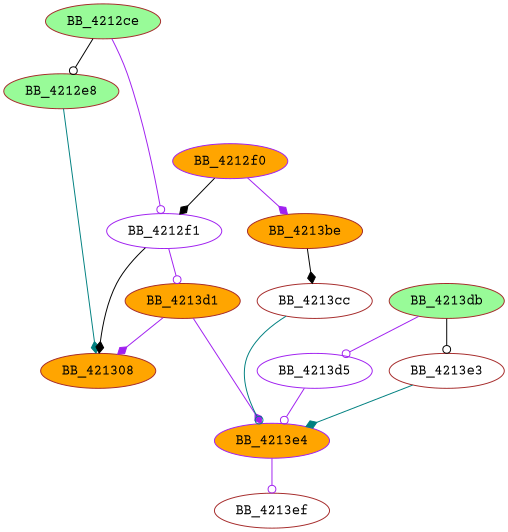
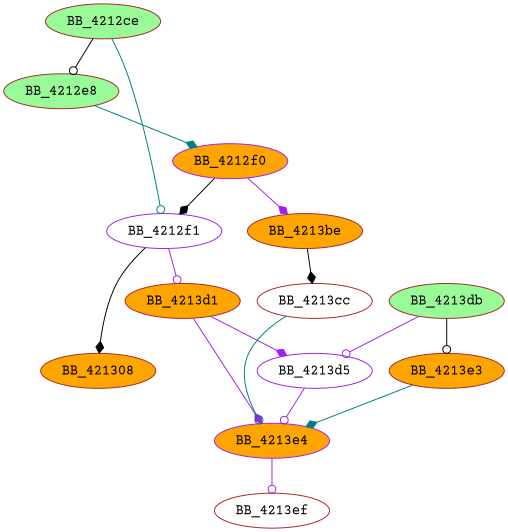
edge "BB_4212ce" -> "BB_4212f1": color purple -> teal
edge "BB_4212e8" -> "BB_421308": now "BB_4212e8" -> "BB_4212f0"
edge "BB_4213d1" -> "BB_421308": now "BB_4213d1" -> "BB_4213d5"
node "BB_4213e3": fillcolor white -> orange
